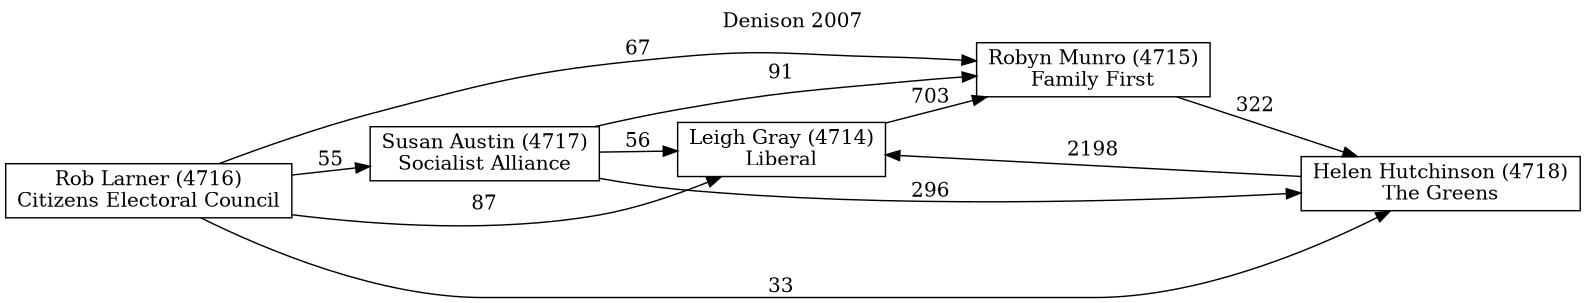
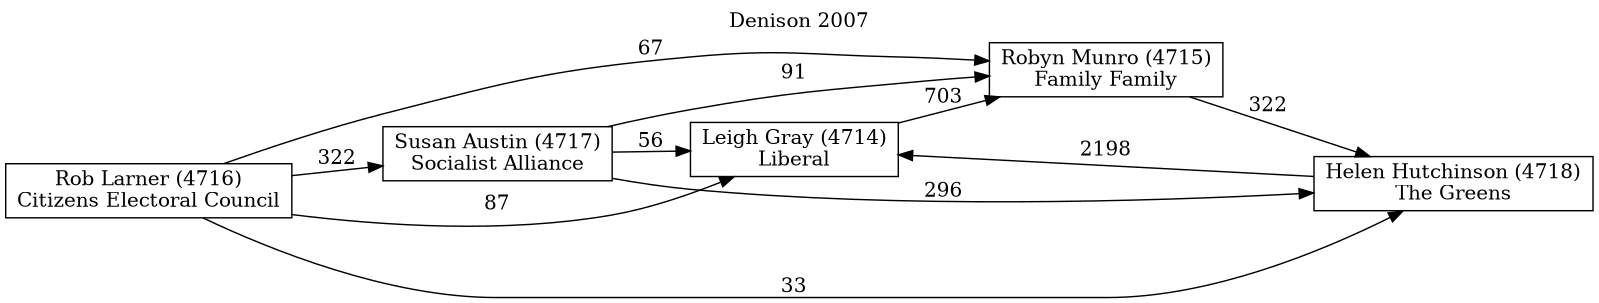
node "Robyn Munro (4715) Family First": label "Robyn Munro (4715) Family First" -> "Robyn Munro (4715) Family Family"
edge "Rob Larner (4716) Citizens Electoral Council" -> "Susan Austin (4717) Socialist Alliance": label "55" -> "322"
